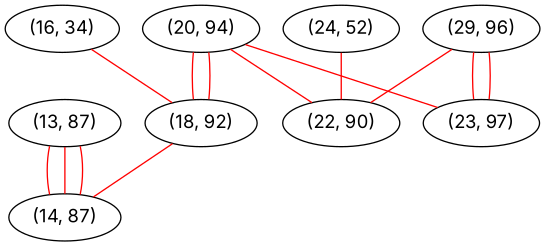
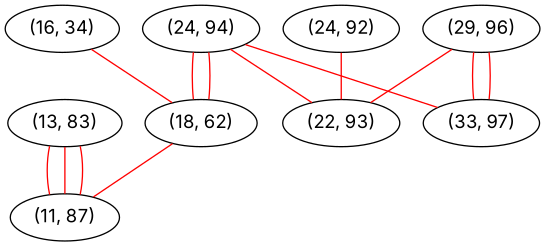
node "(20, 94)": label "(20, 94)" -> "(24, 94)"
node "(24, 52)": label "(24, 52)" -> "(24, 92)"
node "(13, 87)": label "(13, 87)" -> "(13, 83)"
node "(18, 92)": label "(18, 92)" -> "(18, 62)"
node "(22, 90)": label "(22, 90)" -> "(22, 93)"
node "(23, 97)": label "(23, 97)" -> "(33, 97)"
node "(14, 87)": label "(14, 87)" -> "(11, 87)"
